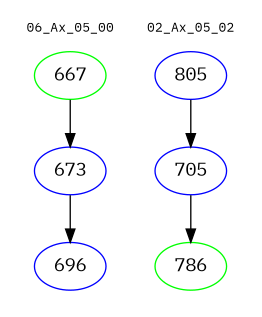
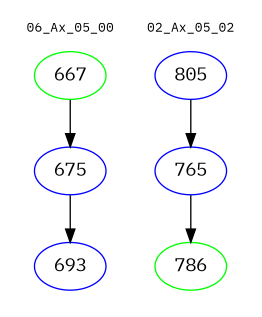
node "673": label "673" -> "675"
node "705": label "705" -> "765"
node "696": label "696" -> "693"
